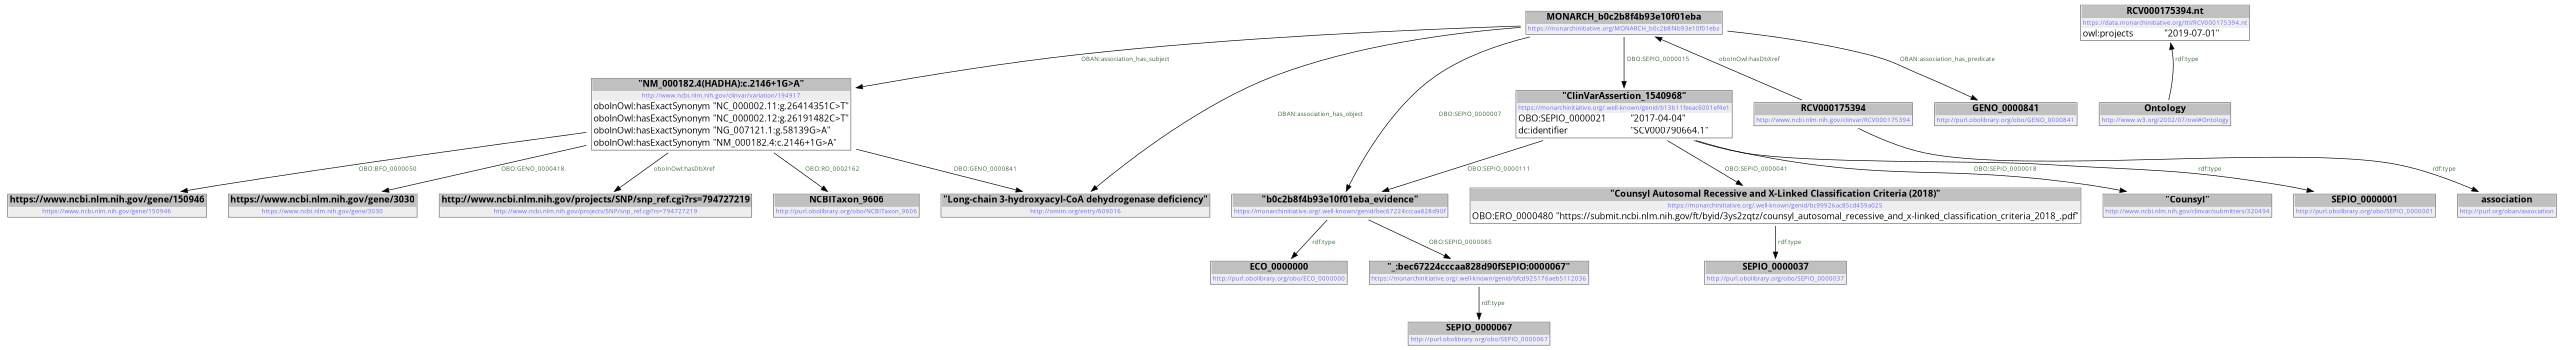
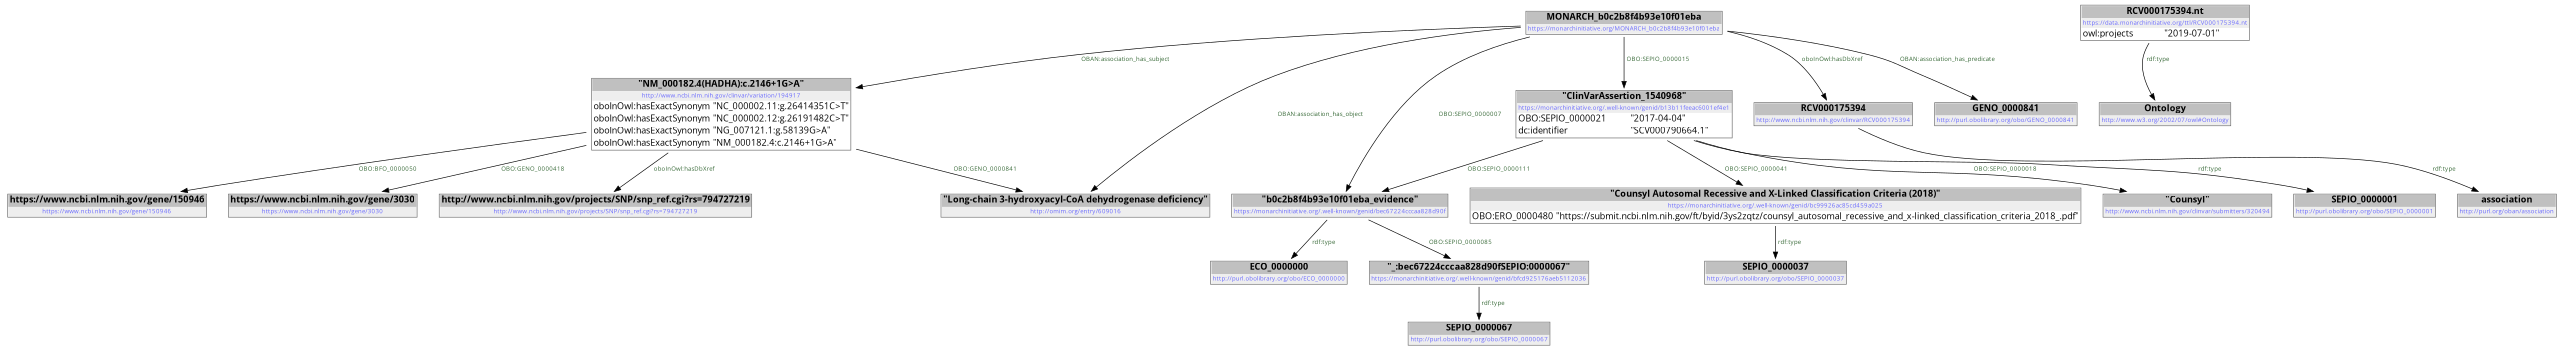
edge "RCV000175394" -> "MONARCH_b0c2b8f4b93e10f01eba": reversed
edge "Ontology" -> "RCV000175394.nt": reversed
node "NCBITaxon_9606": removed
